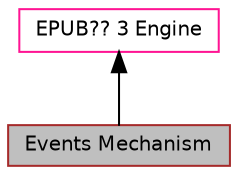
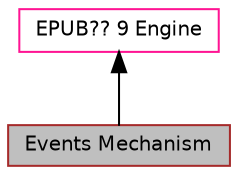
node "EPUB?? 3 Engine": label "EPUB?? 3 Engine" -> "EPUB?? 9 Engine"
